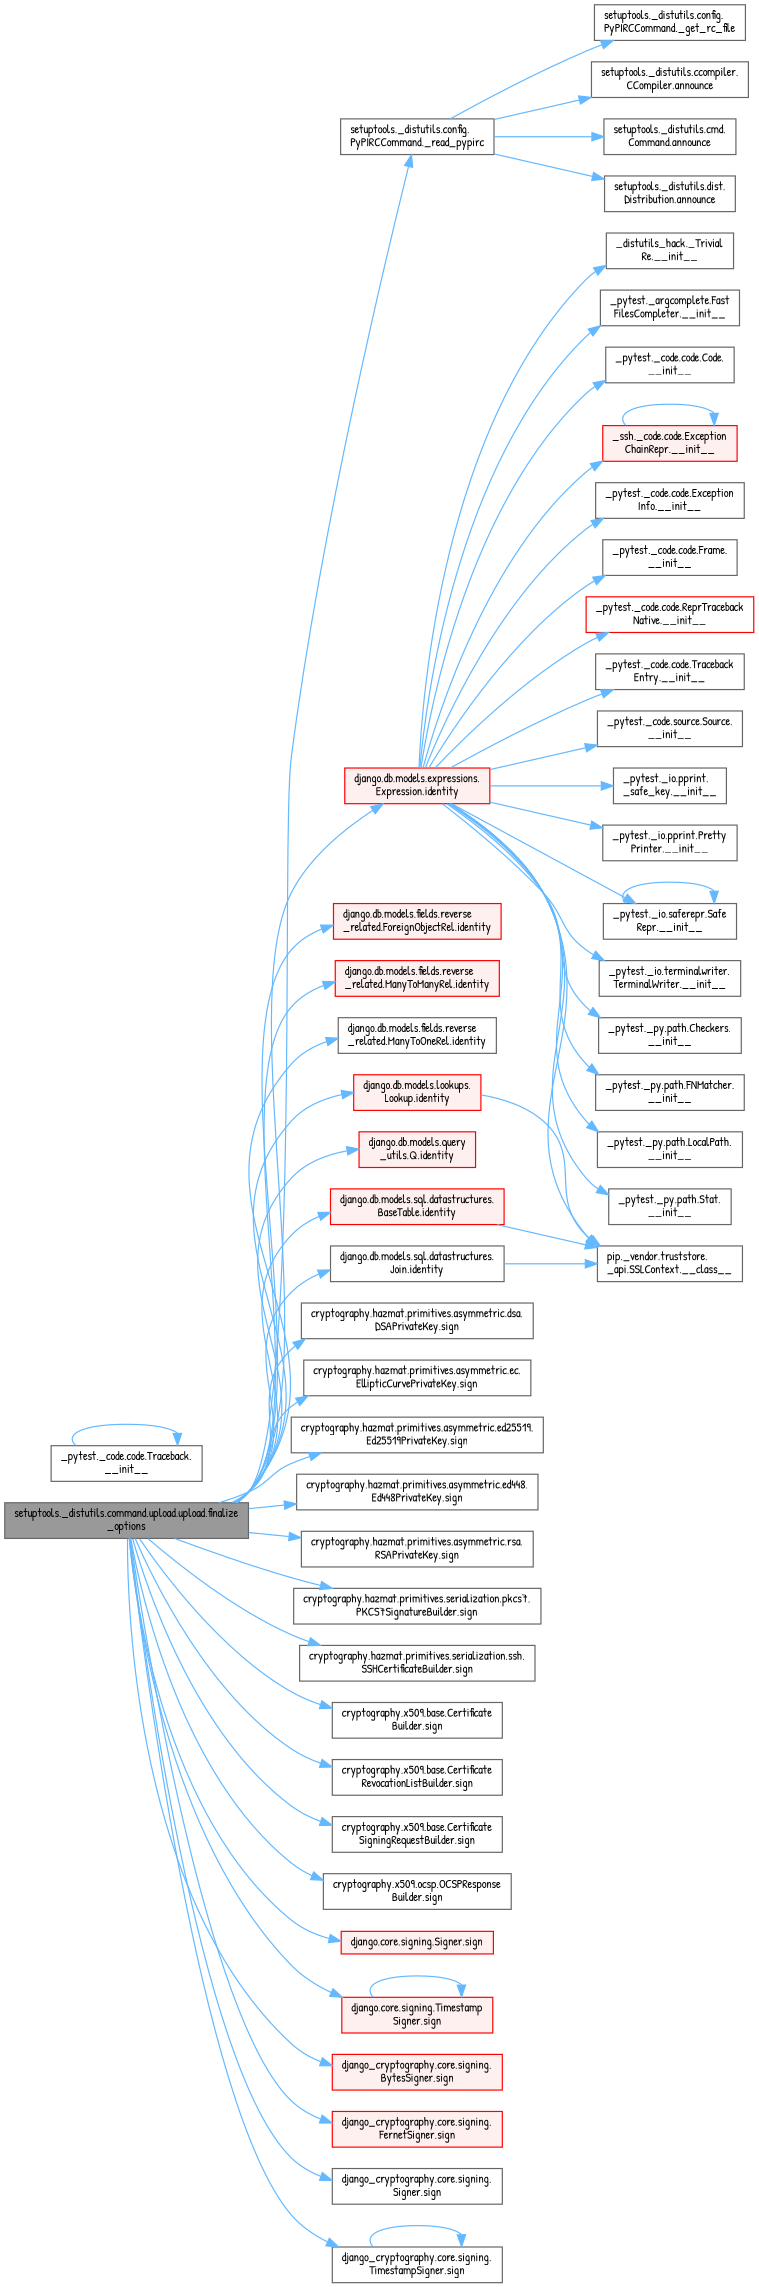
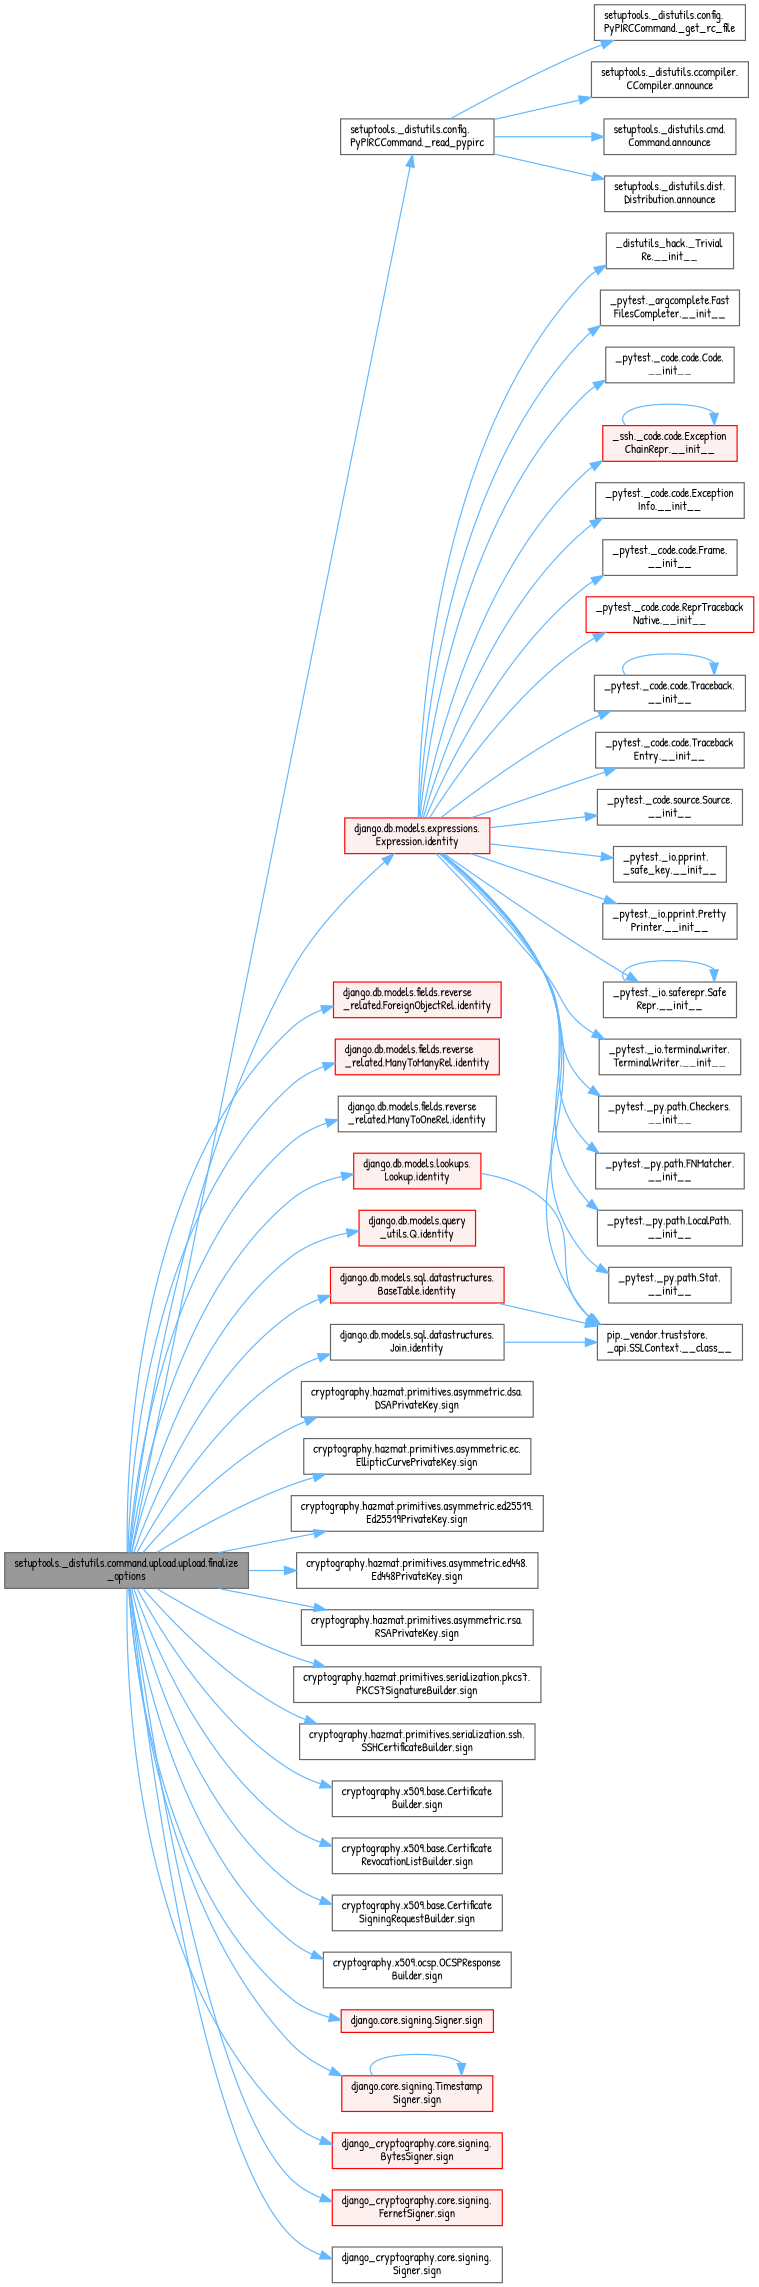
edge "django.db.models.expressions. Expression.identity" -> "_pytest._code.code.Traceback. __init__": added
node "django_cryptography.core.signing. TimestampSigner.sign": removed
